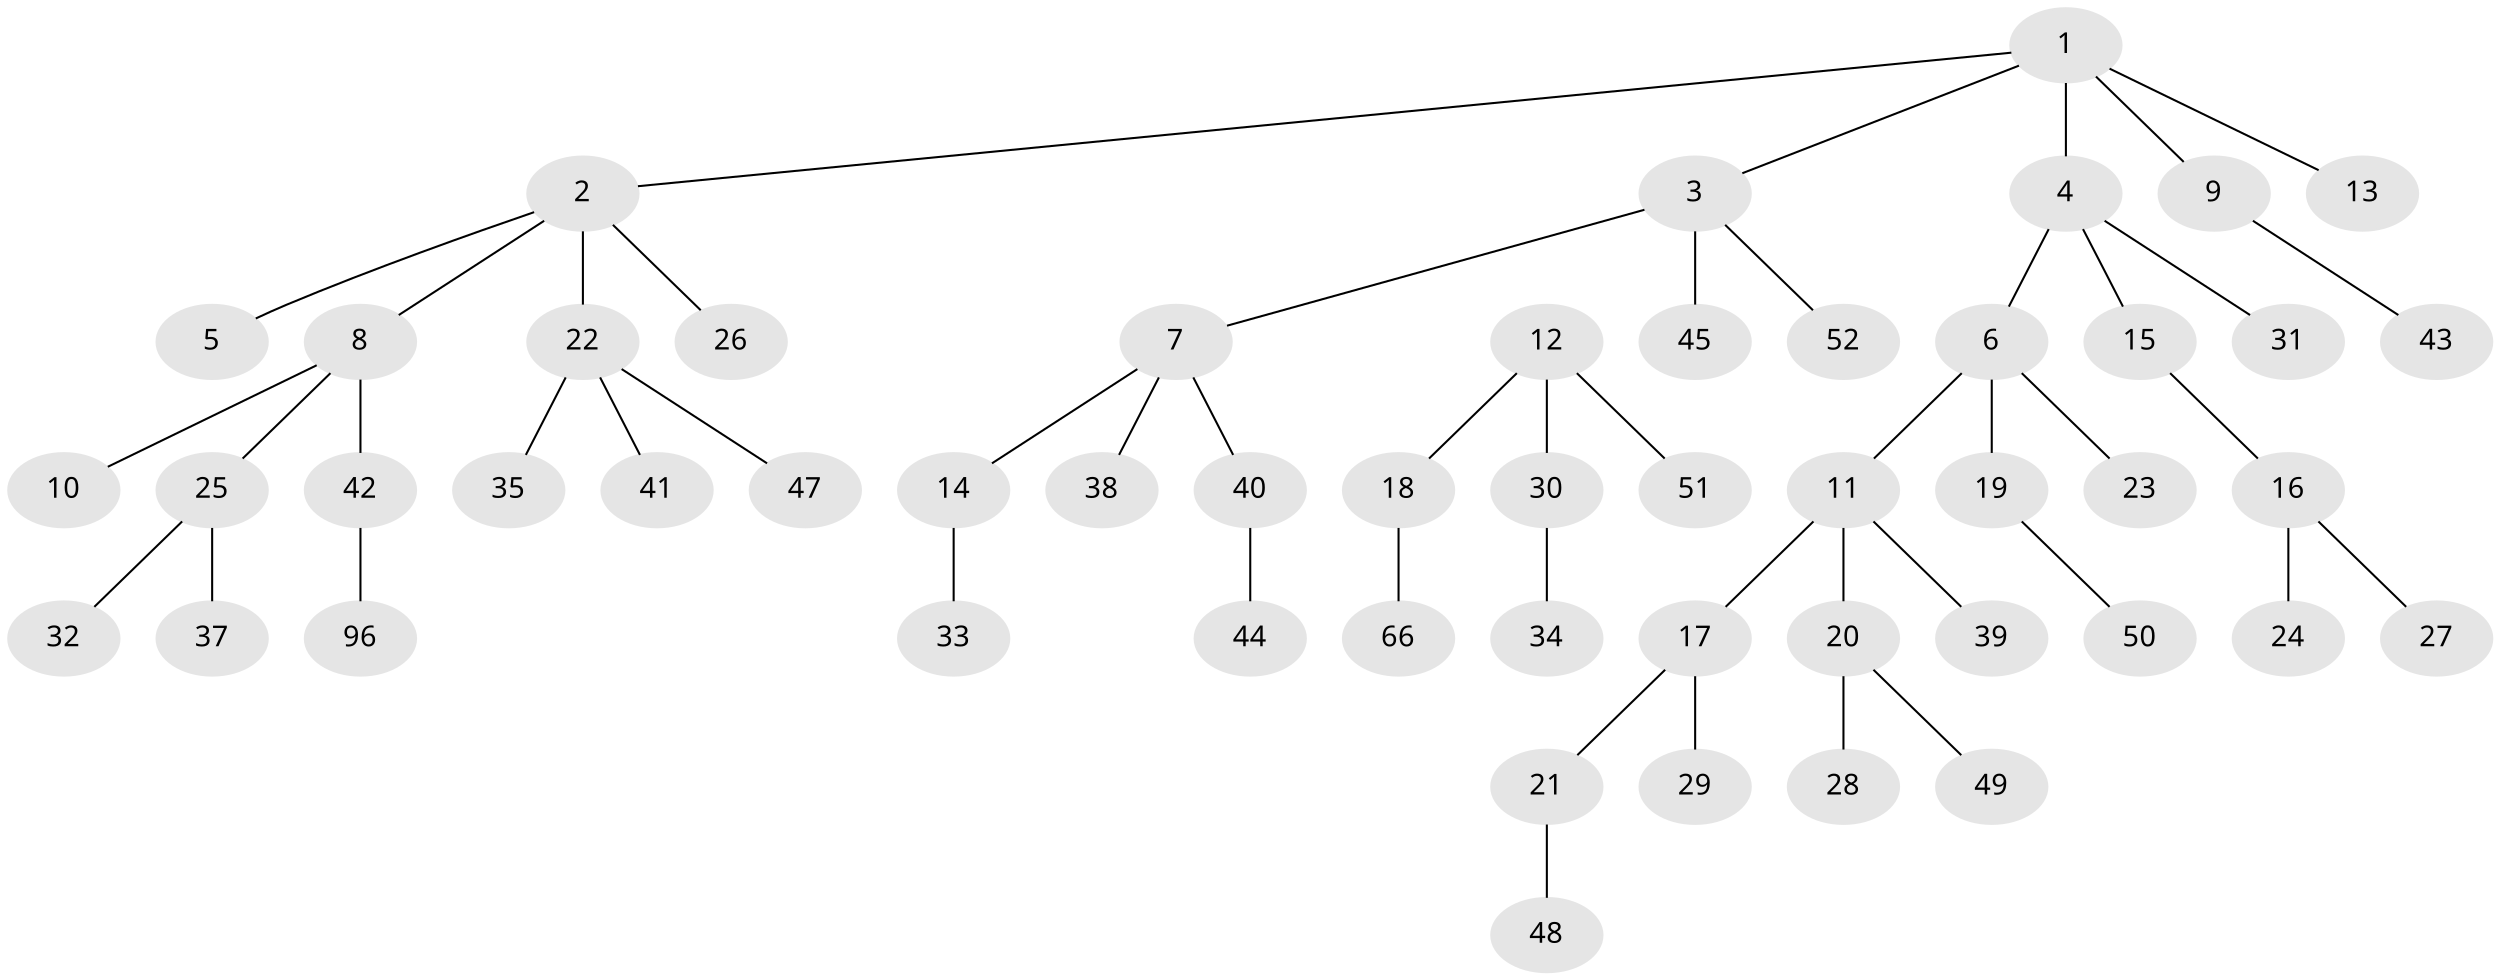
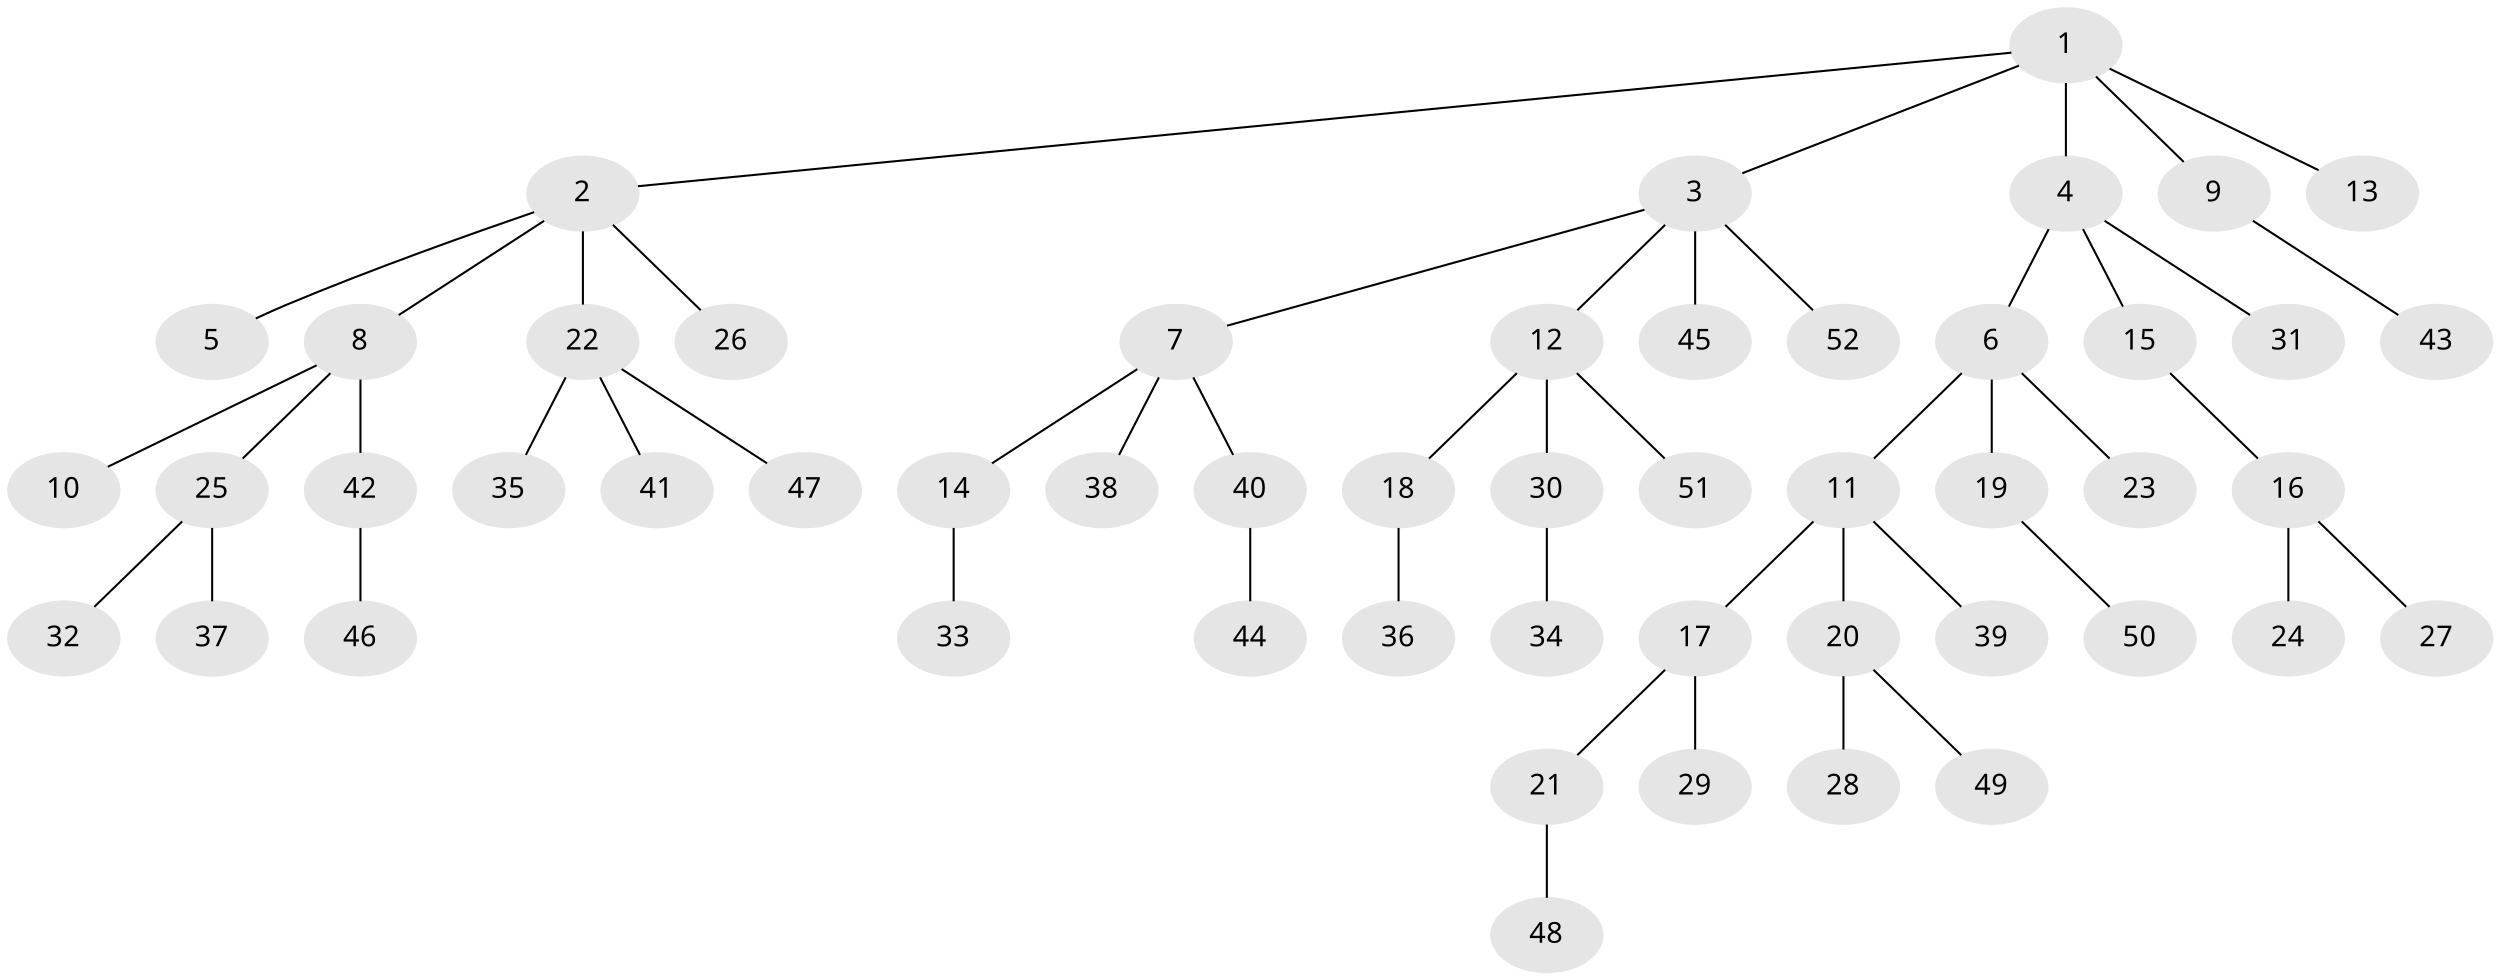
edge "3" -- "12": added
node "96": label "96" -> "46"
node "66": label "66" -> "36"
